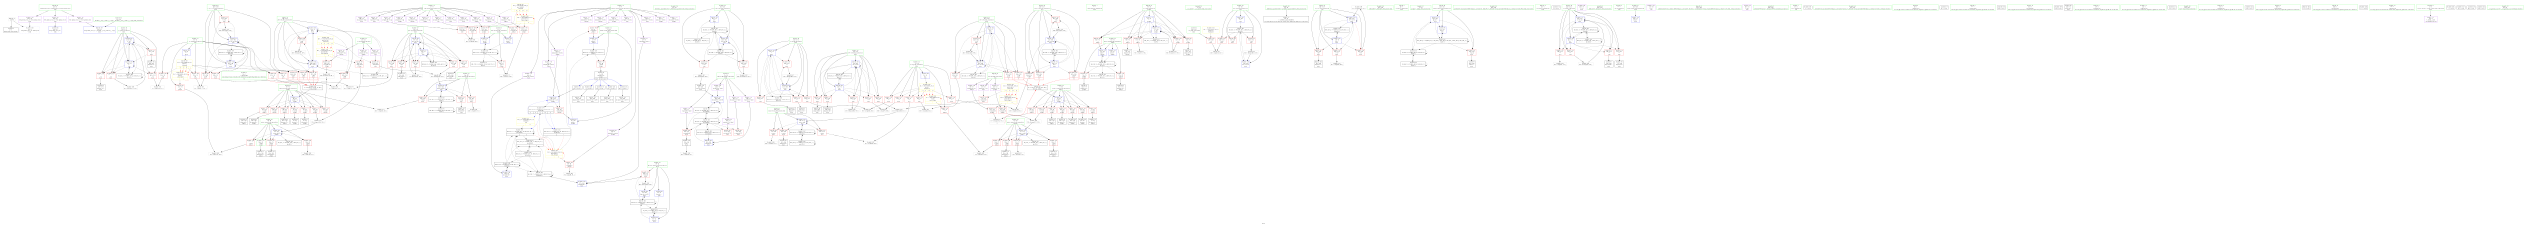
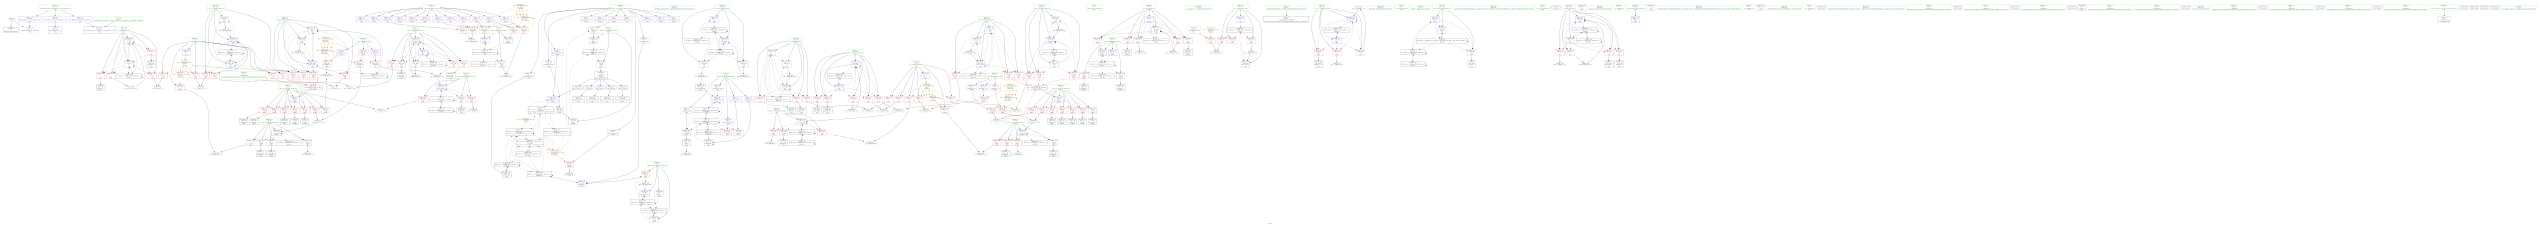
node "NodeID: 6": added
